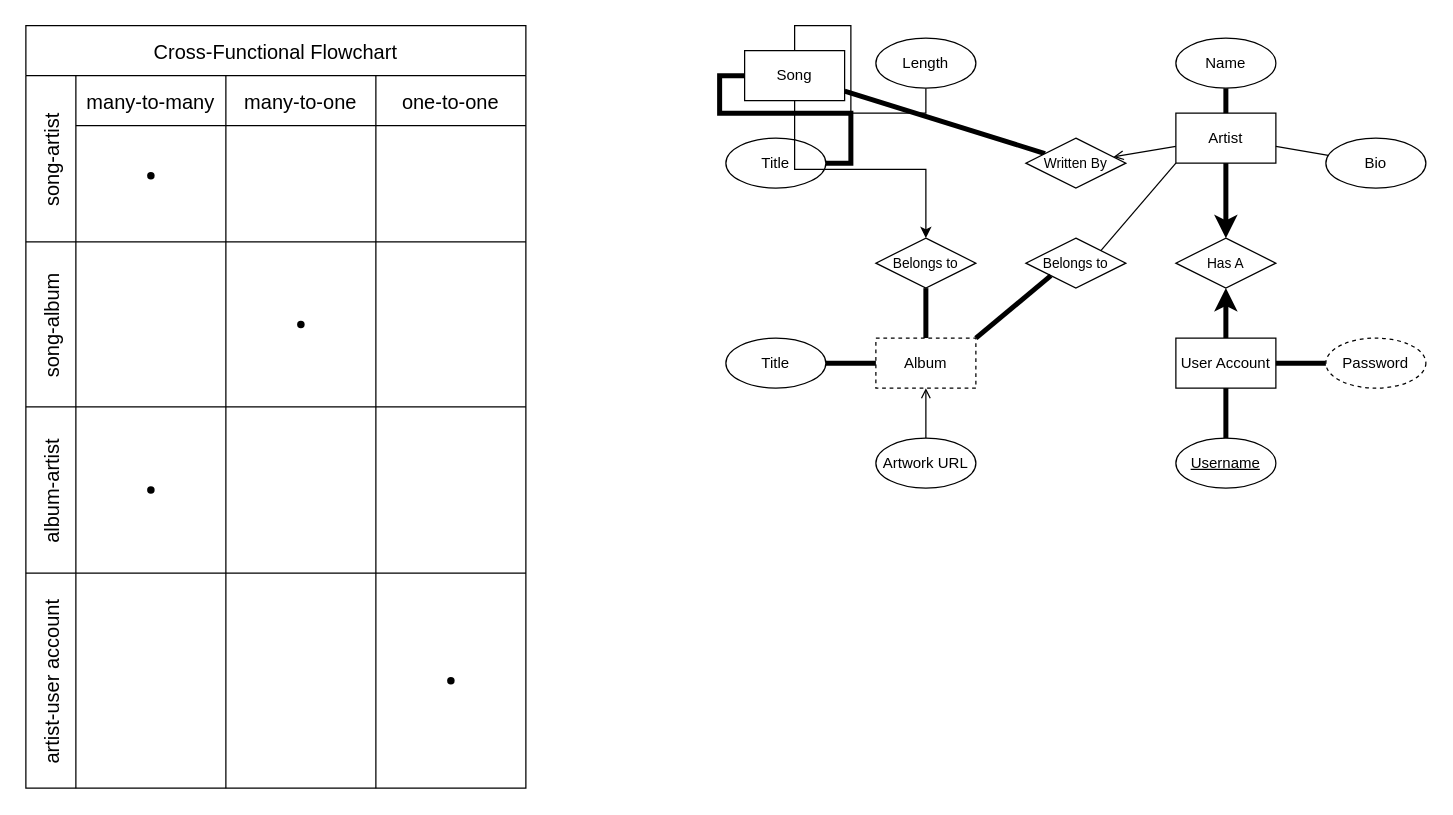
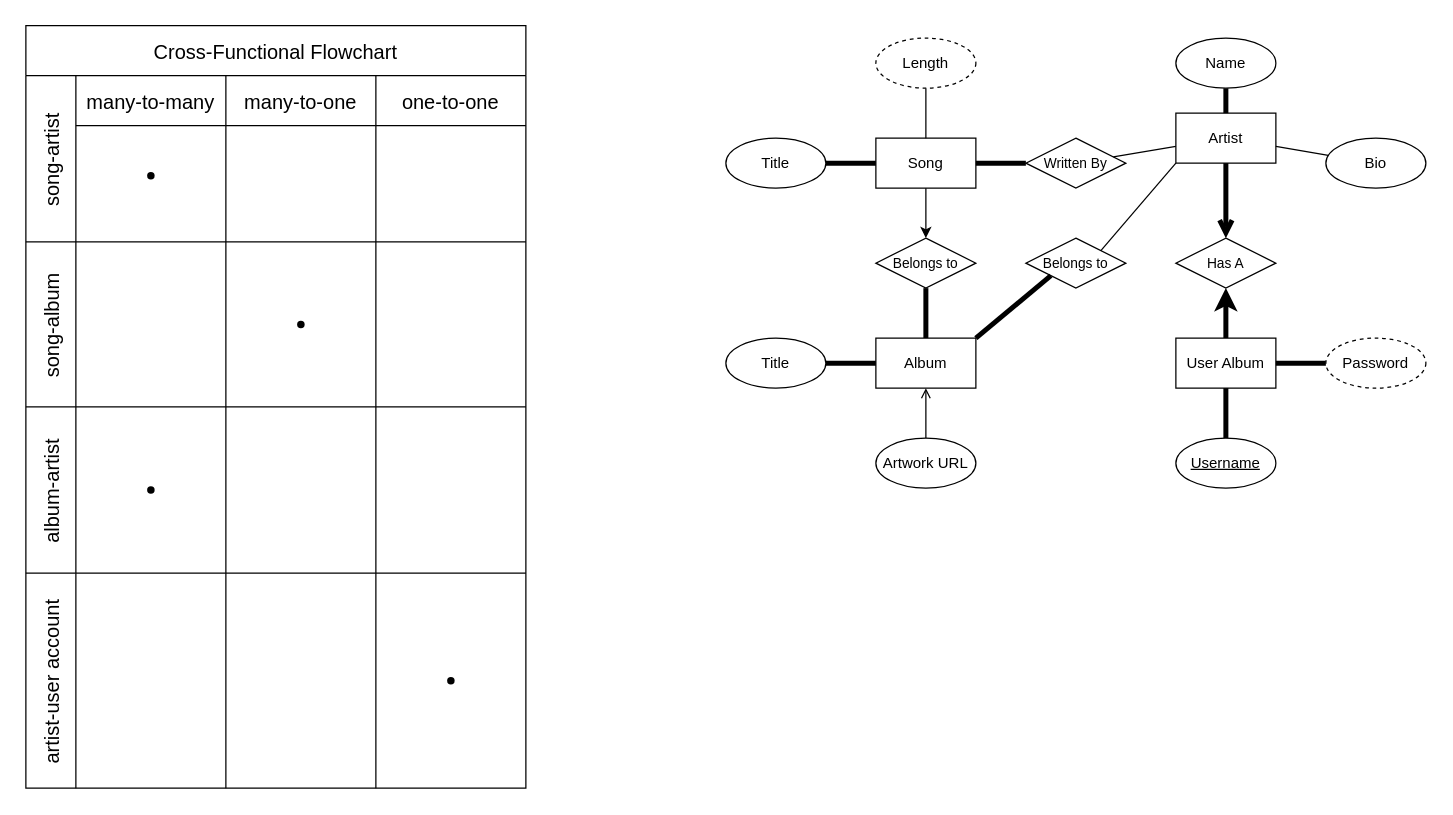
node "Length": style solid -> dashed
node "Song": moved (794, 76) -> (926, 163)
edge "Artist" -> "Written By": arrowhead open -> none
edge "Artist" -> "Has A": arrowhead classic -> open
node "Album": style dashed -> solid
node "User Account": label "User Account" -> "User Album"
